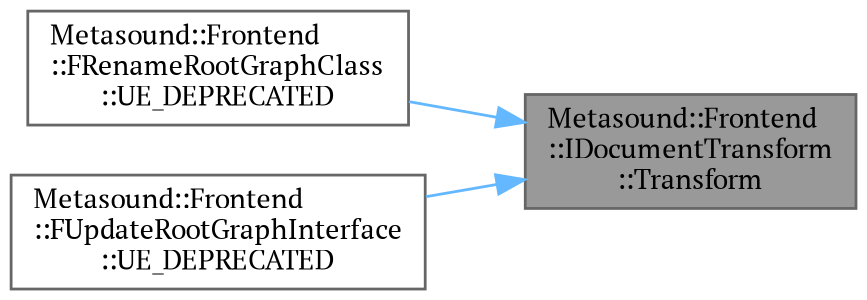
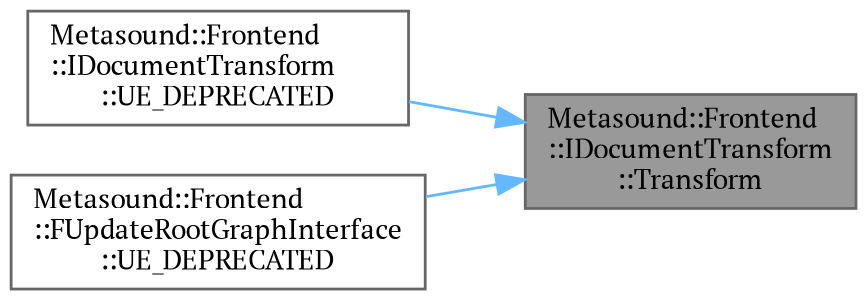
node "Metasound::Frontend ::FRenameRootGraphClass ::UE_DEPRECATED": label "Metasound::Frontend ::FRenameRootGraphClass ::UE_DEPRECATED" -> "Metasound::Frontend ::IDocumentTransform ::UE_DEPRECATED"
